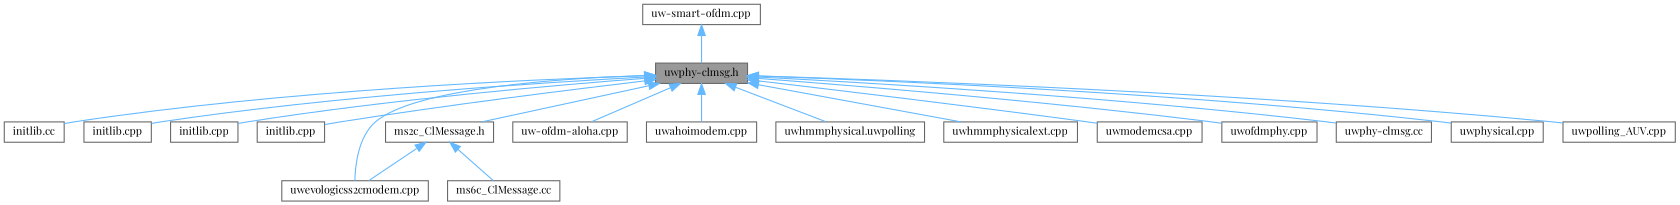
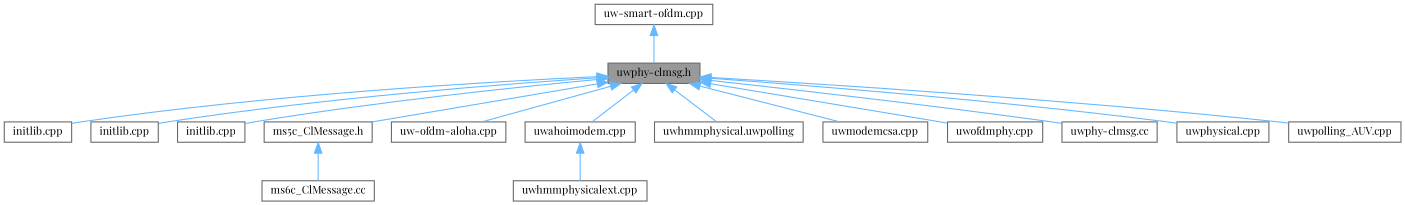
edge "uwhmmphysicalext.cpp" -> "uwphy-clmsg.h": now "uwhmmphysicalext.cpp" -> "uwahoimodem.cpp"
node "initlib.cc": removed
node "ms2c_ClMessage.h": label "ms2c_ClMessage.h" -> "ms5c_ClMessage.h"
node "uwevologicss2cmodem.cpp": removed
